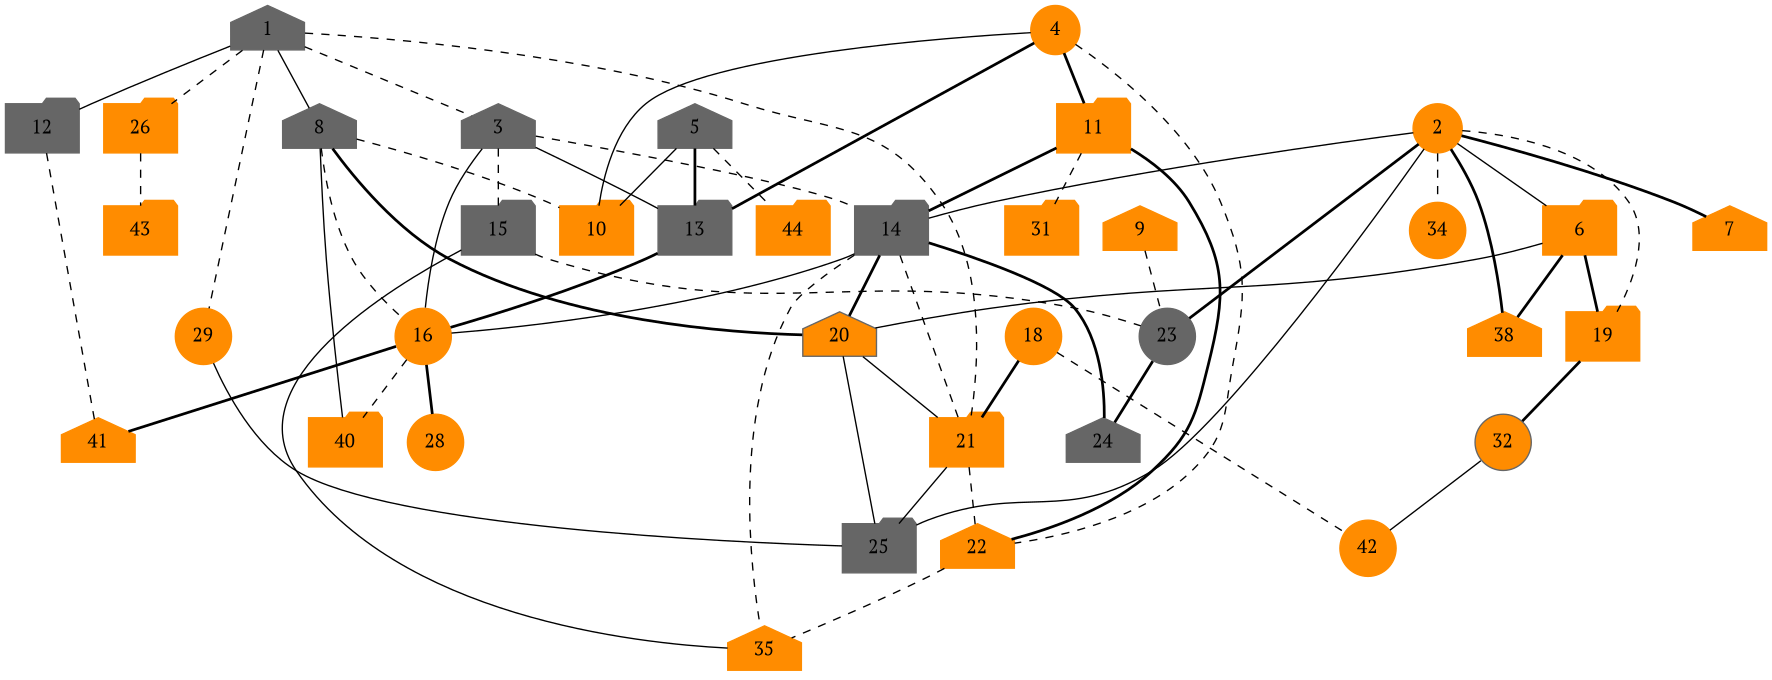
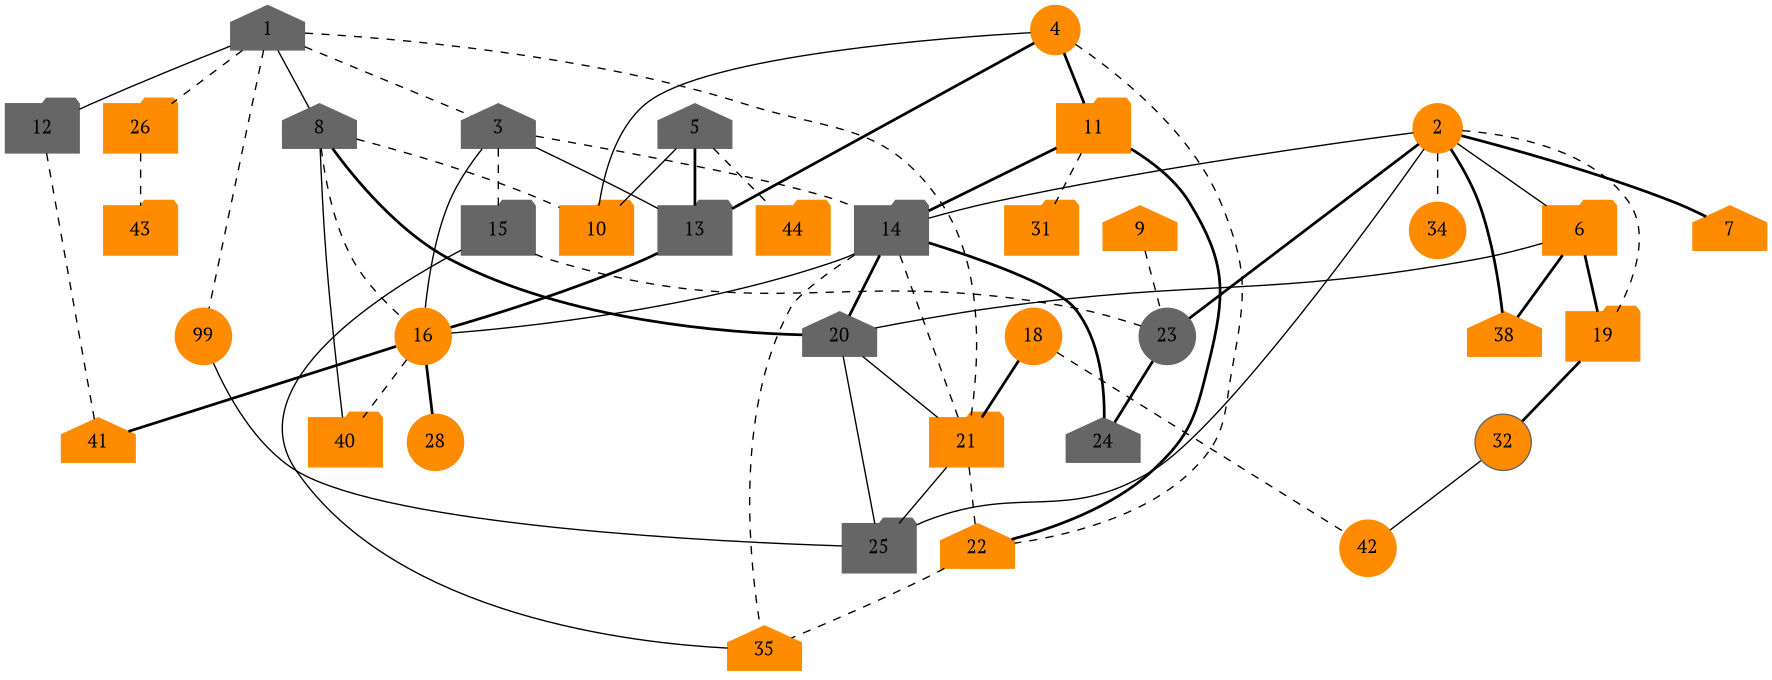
node "29": label "29" -> "99"
node "20": fillcolor darkorange -> gray40
